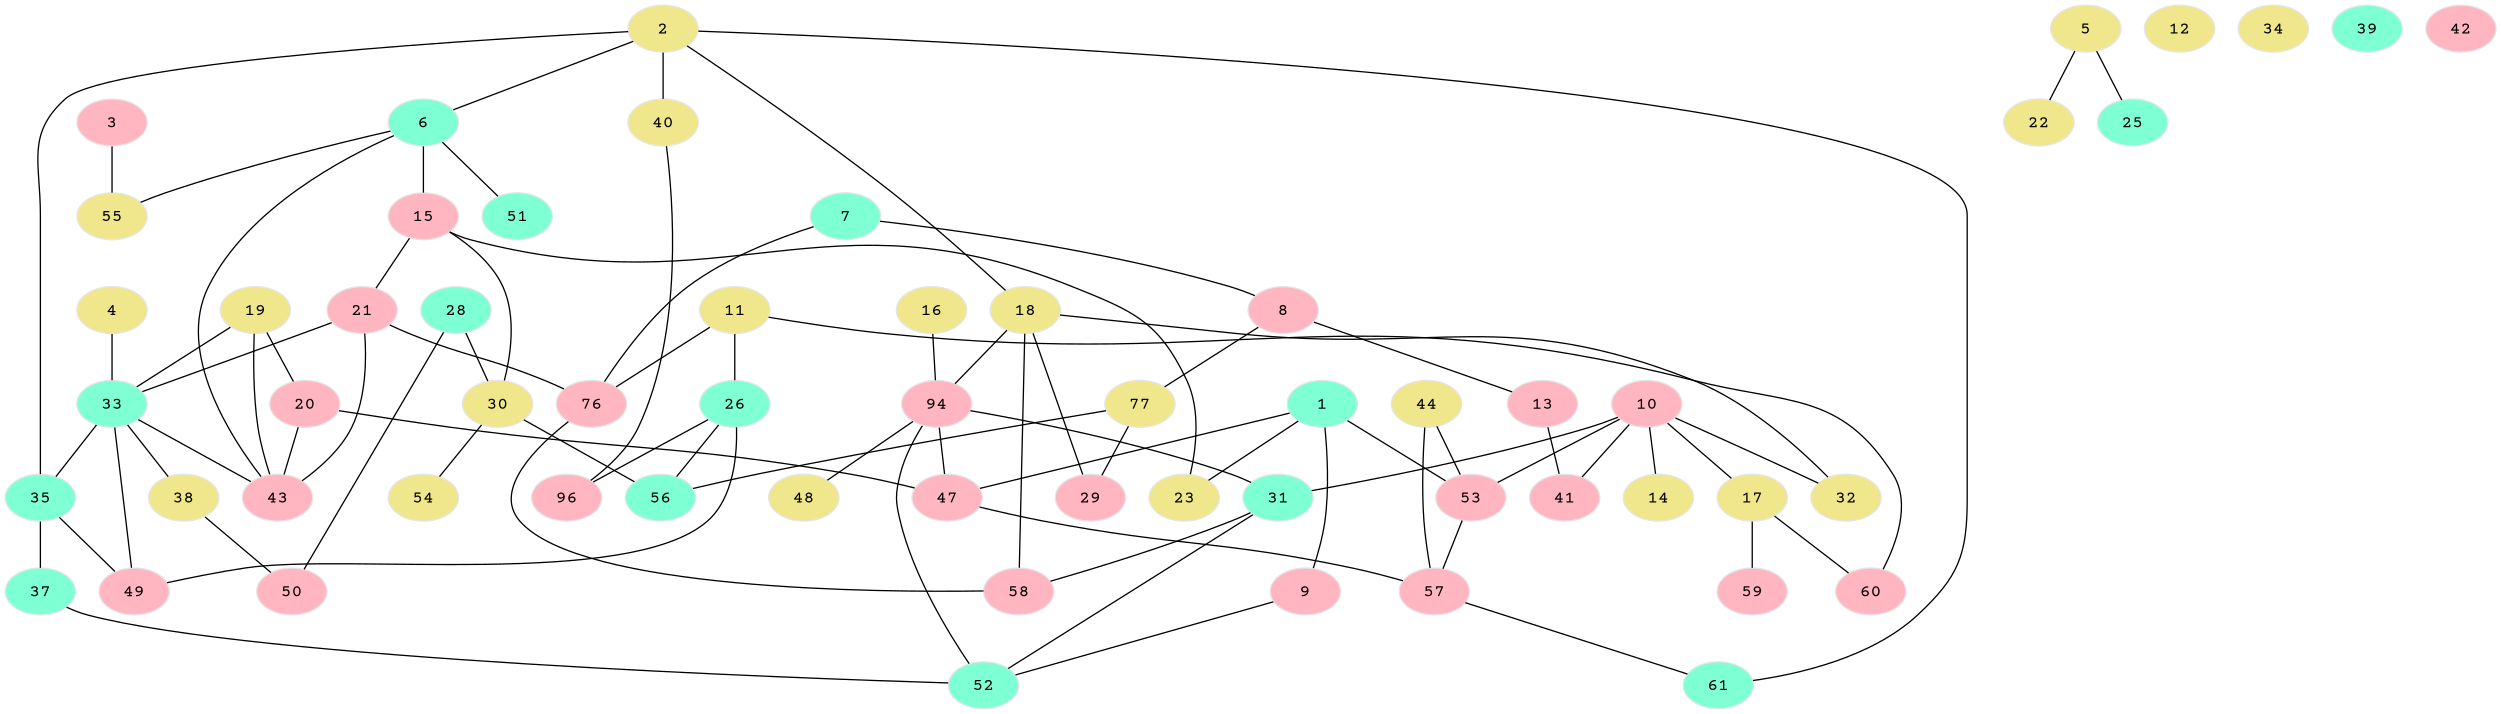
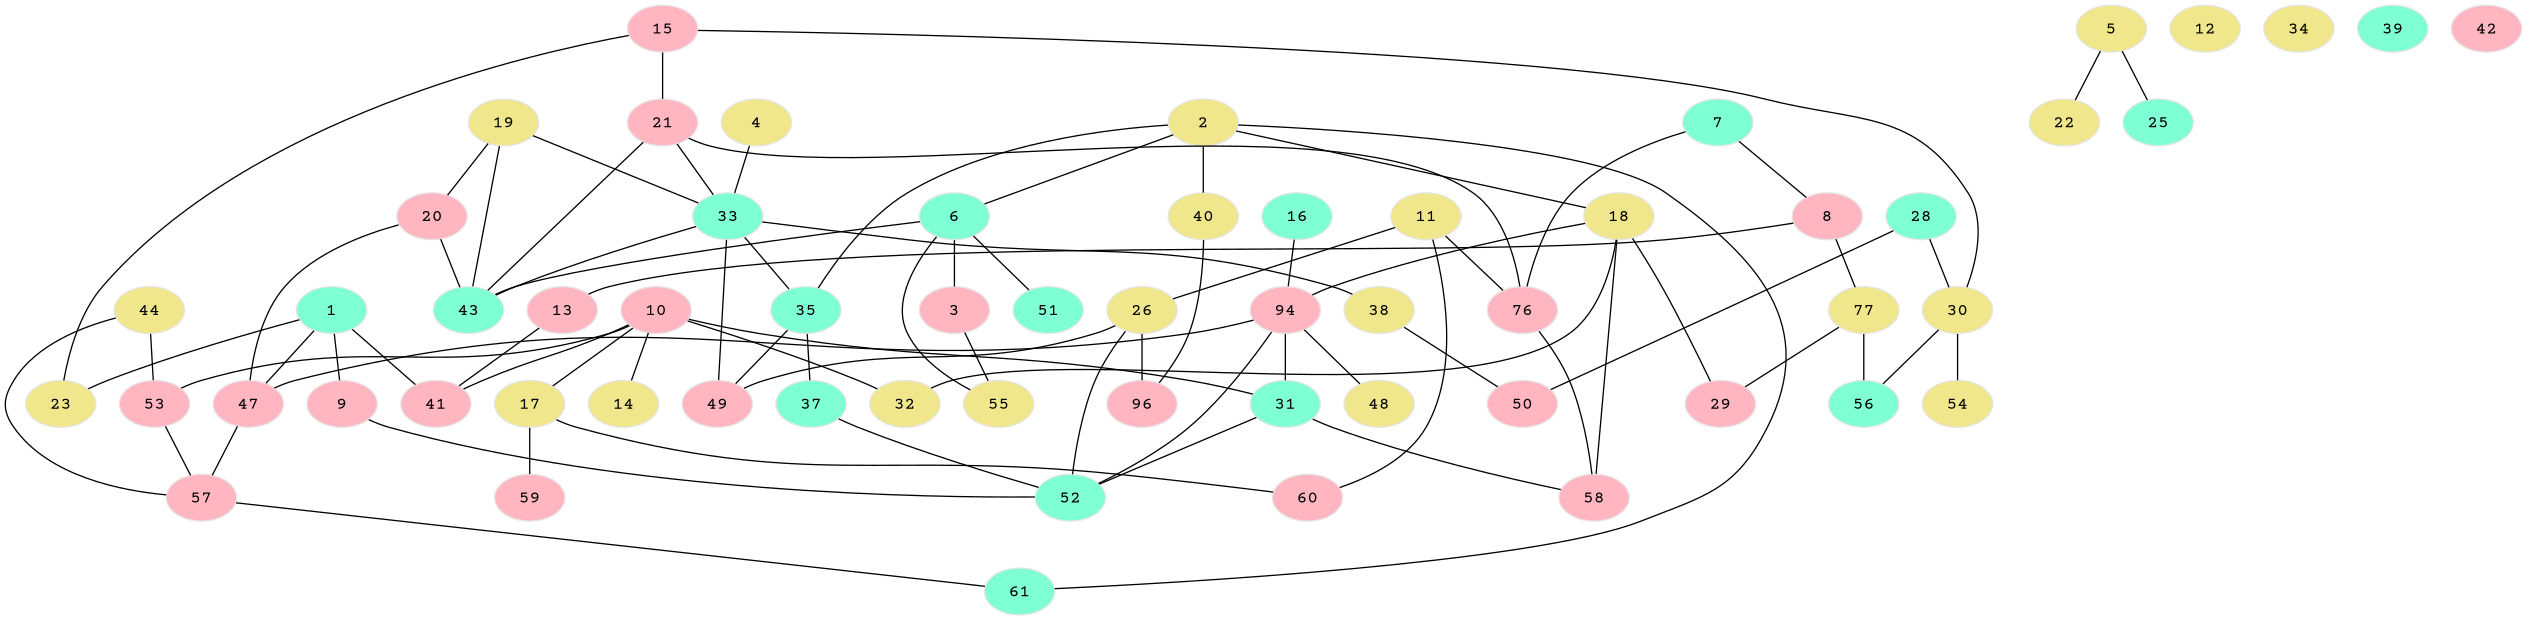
edge "6" -- "15": now "6" -- "3"
node "16": fillcolor khaki -> aquamarine
node "26": fillcolor aquamarine -> khaki
edge "26" -- "56": now "26" -- "52"
edge "1" -- "53": now "1" -- "41"
node "43": fillcolor lightpink -> aquamarine
